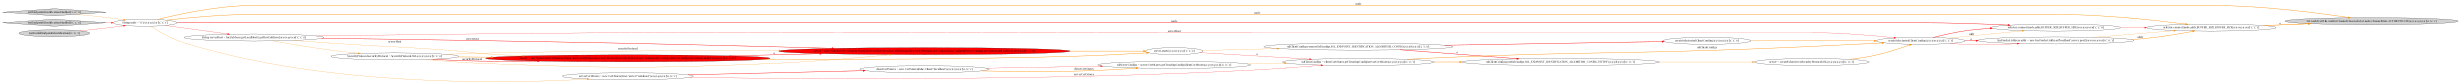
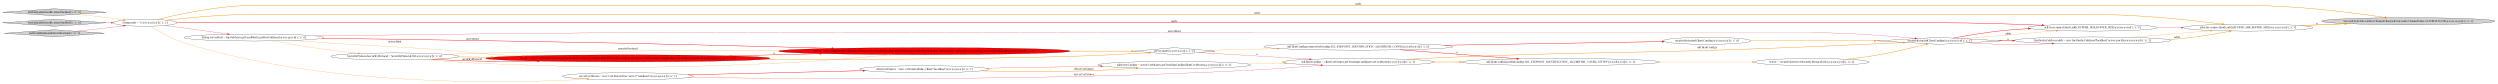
node "testInvalidEndpointIdentification['0', '0', '1']": shape ellipse -> diamond
node "createSelector(sslClientConfigs)@@@10@@@['1', '1', '1']": shape ellipse -> diamond
node "server.start()@@@7@@@['1', '1', '0']": shape ellipse -> diamond
